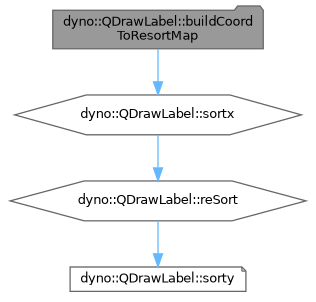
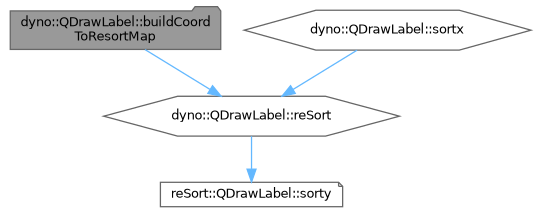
edge "dyno::QDrawLabel::buildCoord ToResortMap" -> "dyno::QDrawLabel::sortx": now "dyno::QDrawLabel::buildCoord ToResortMap" -> "dyno::QDrawLabel::reSort"
node "dyno::QDrawLabel::sorty": label "dyno::QDrawLabel::sorty" -> "reSort::QDrawLabel::sorty"
